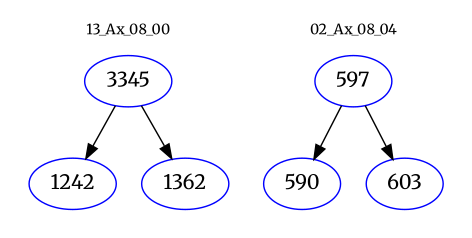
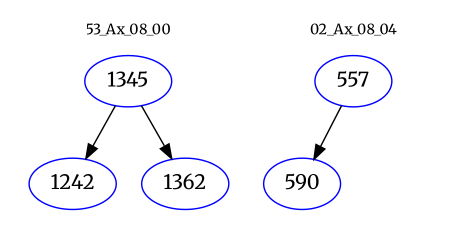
cluster "13_Ax_08_00": label "13_Ax_08_00" -> "53_Ax_08_00"
node "3345": label "3345" -> "1345"
node "597": label "597" -> "557"
node "603": removed
